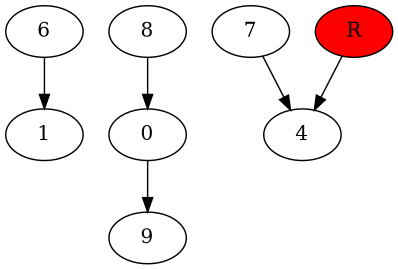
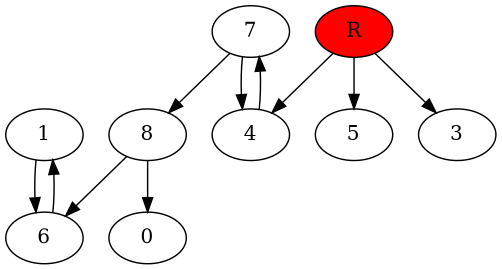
edge "7" -> "8": added
edge "4" -> "7": added
node "5": added
node "3": added
edge "1" -> "6": added
edge "8" -> "6": added
node "9": removed
